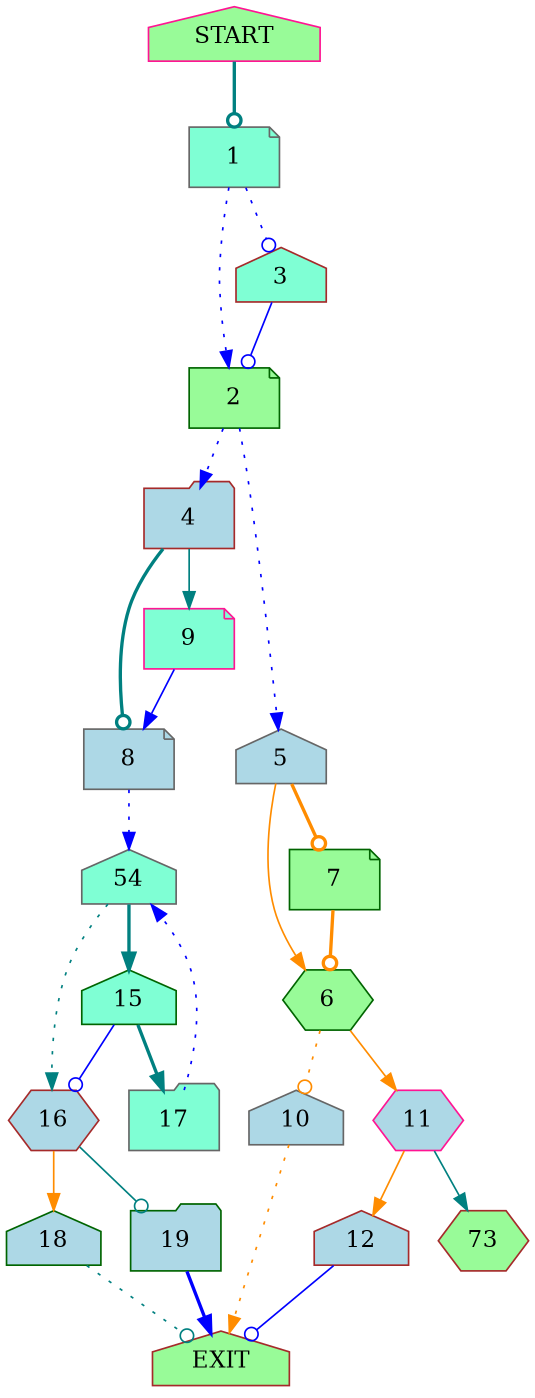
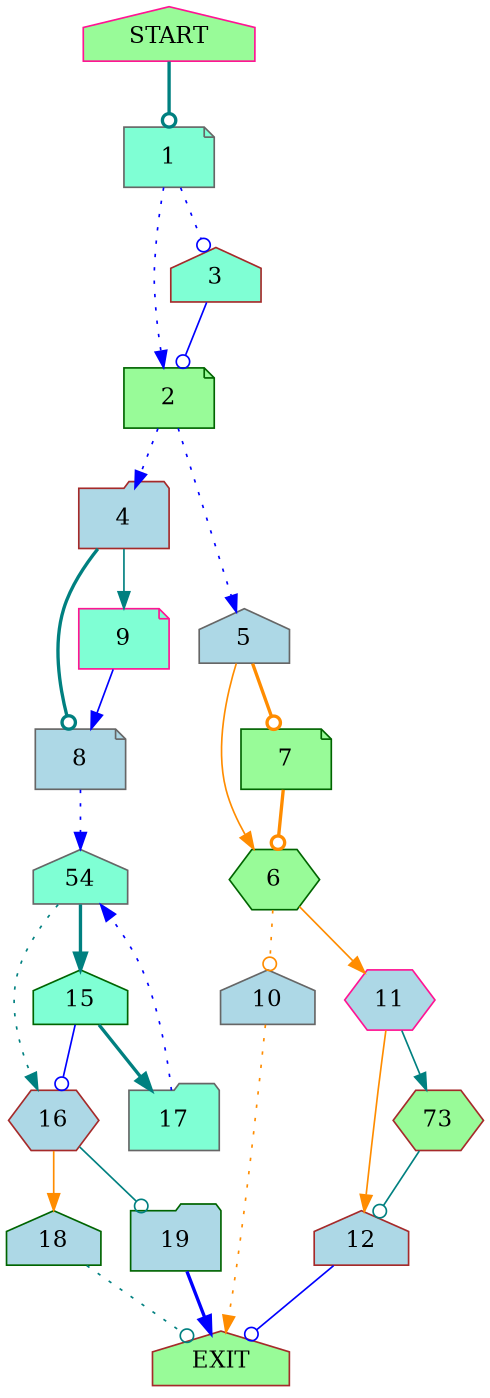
edge "73" -> "12": added
